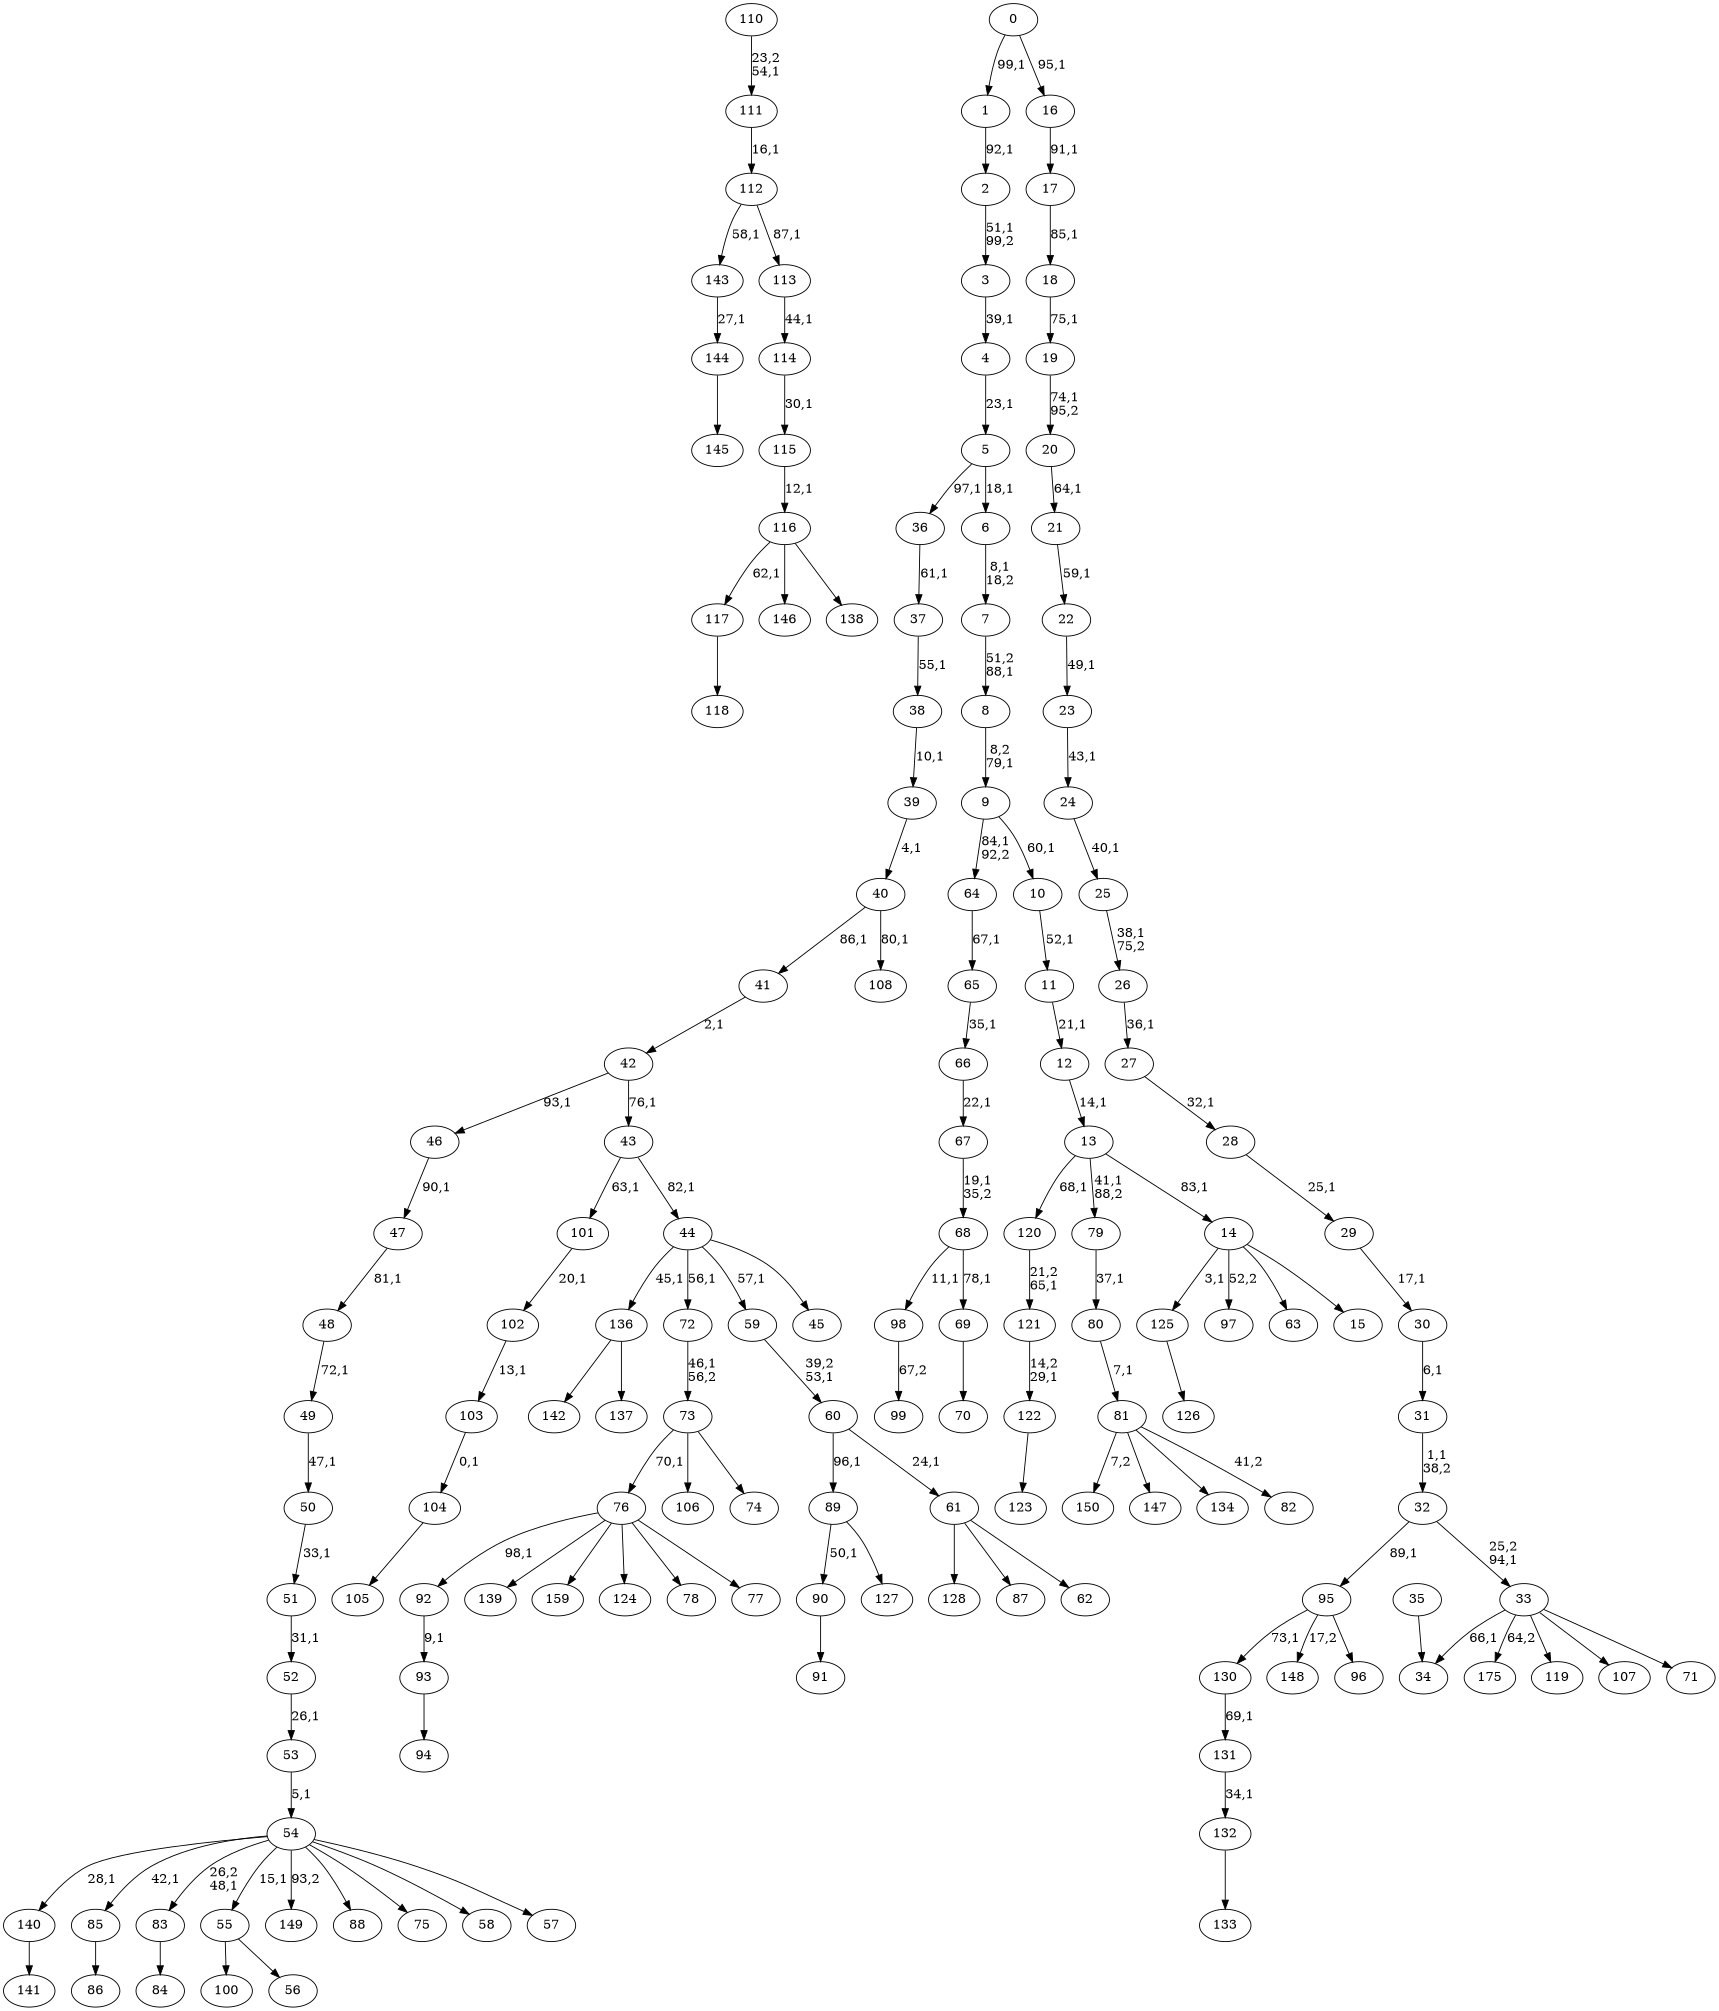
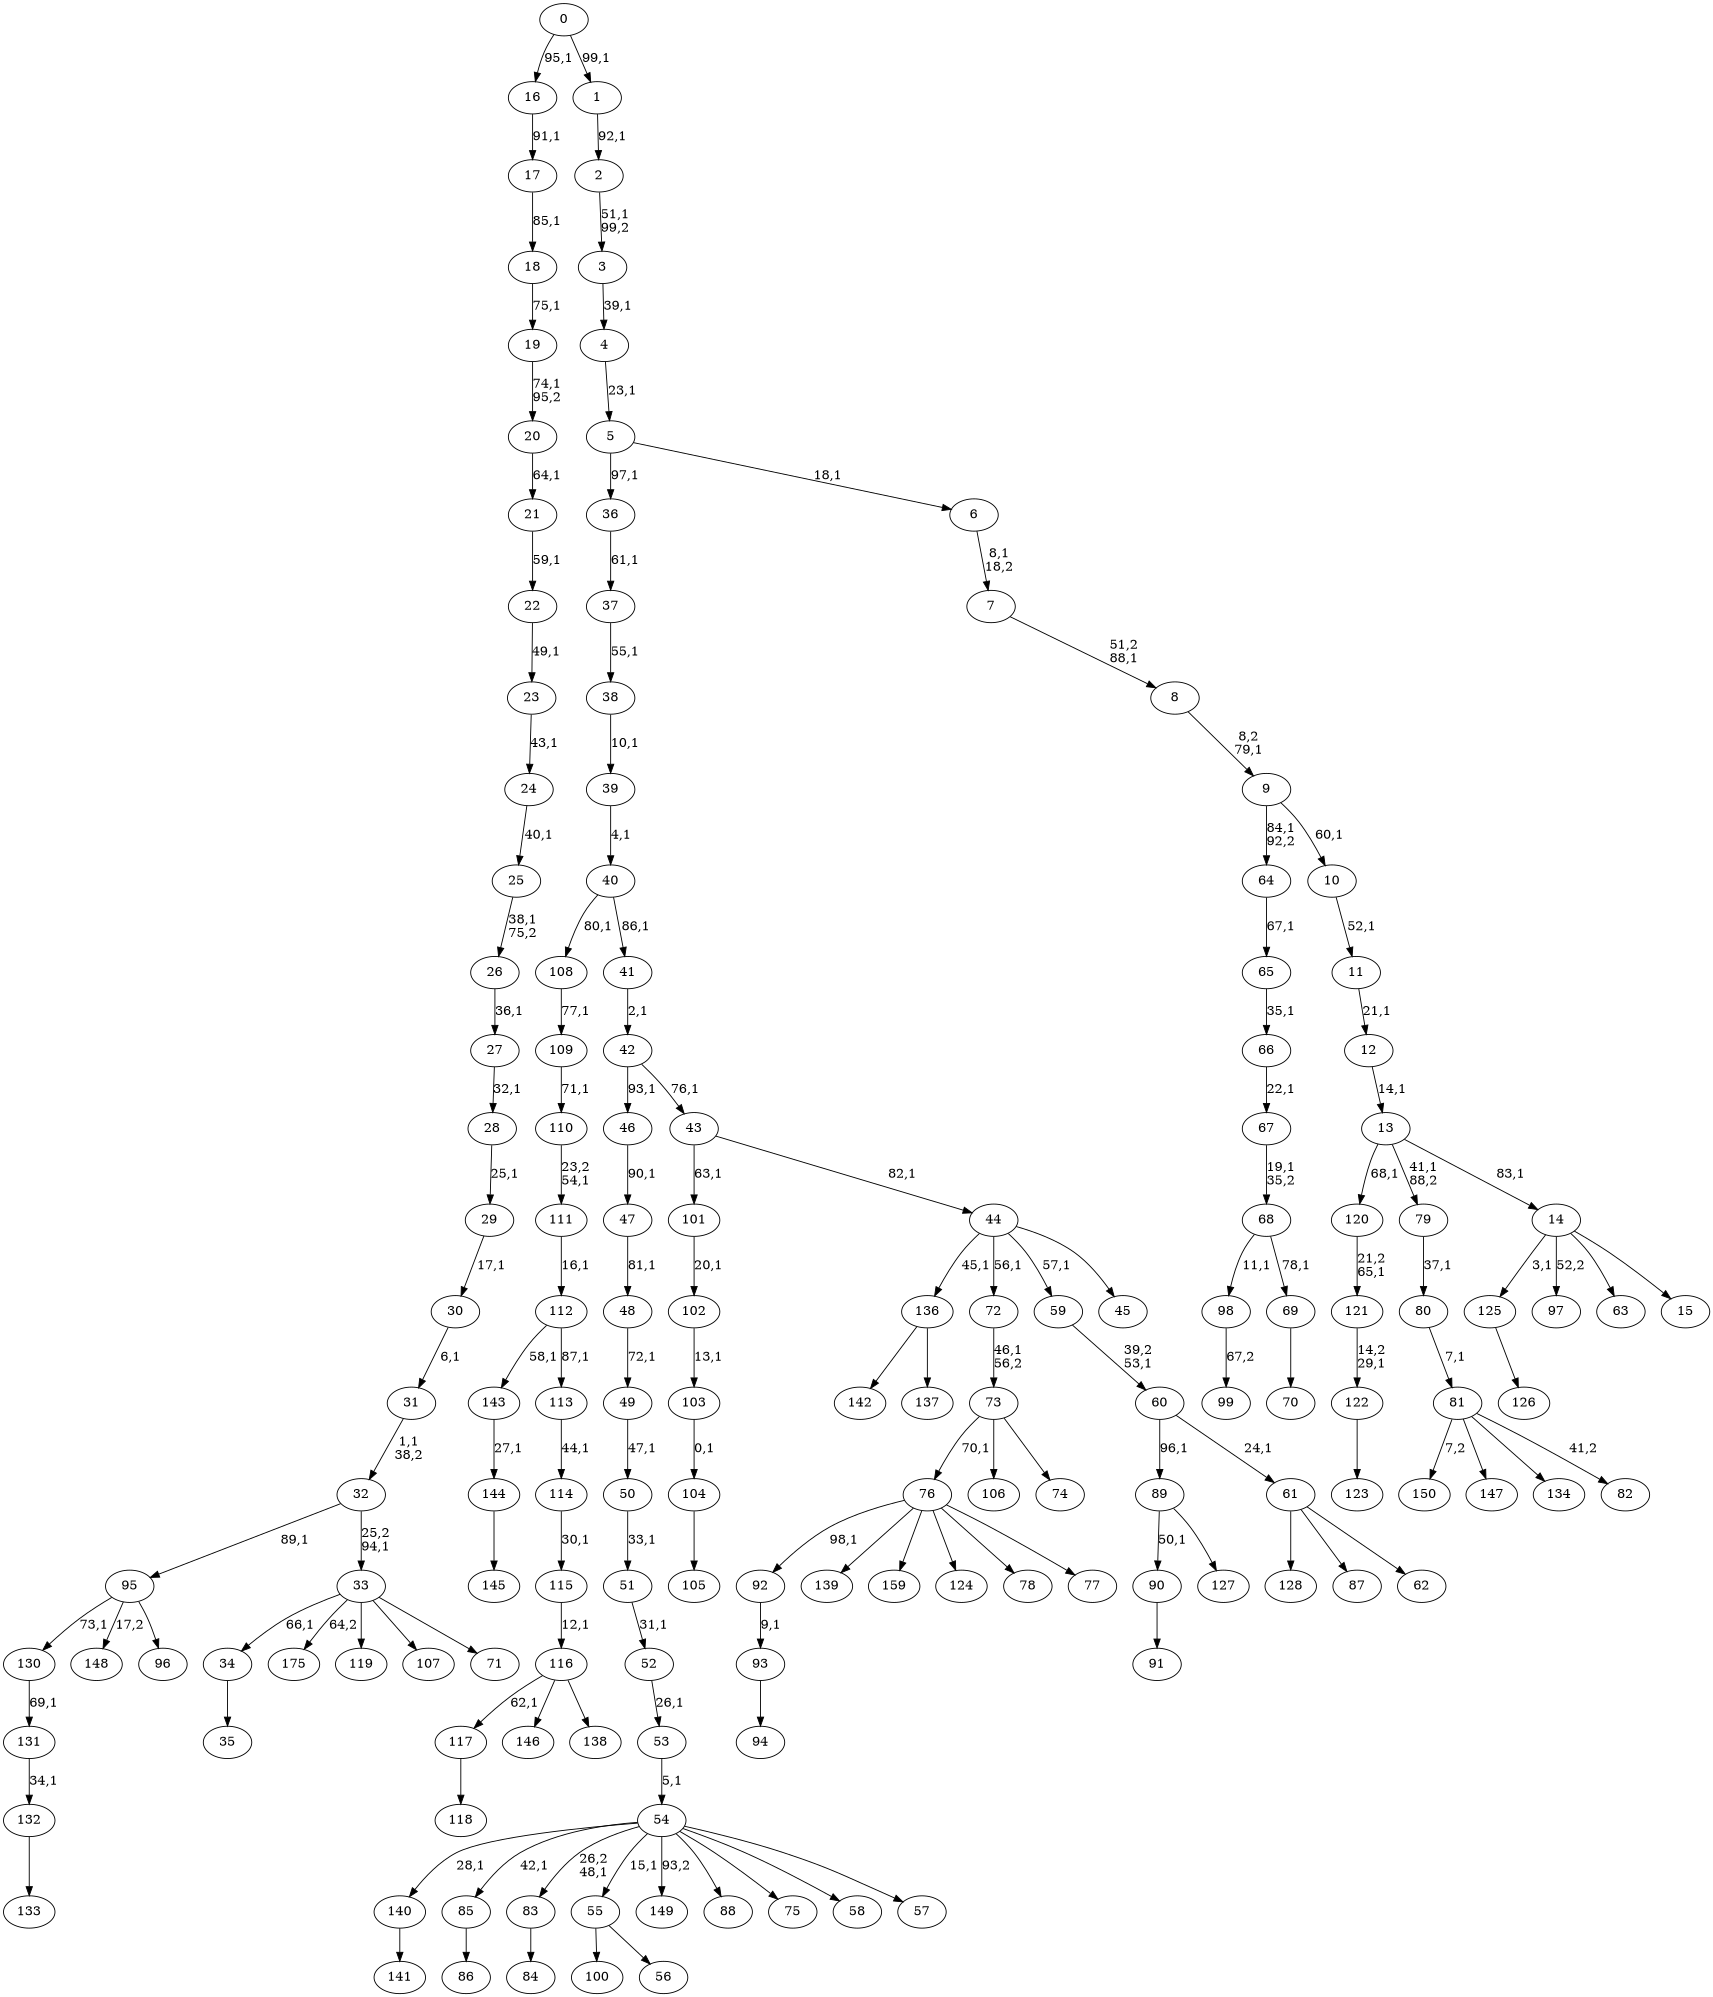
node "109": added
edge "35" -> "34": reversed
